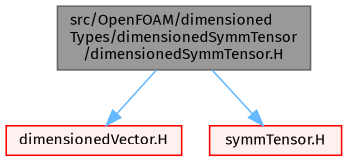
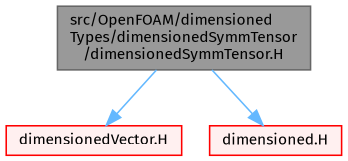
node "symmTensor.H": label "symmTensor.H" -> "dimensioned.H"
